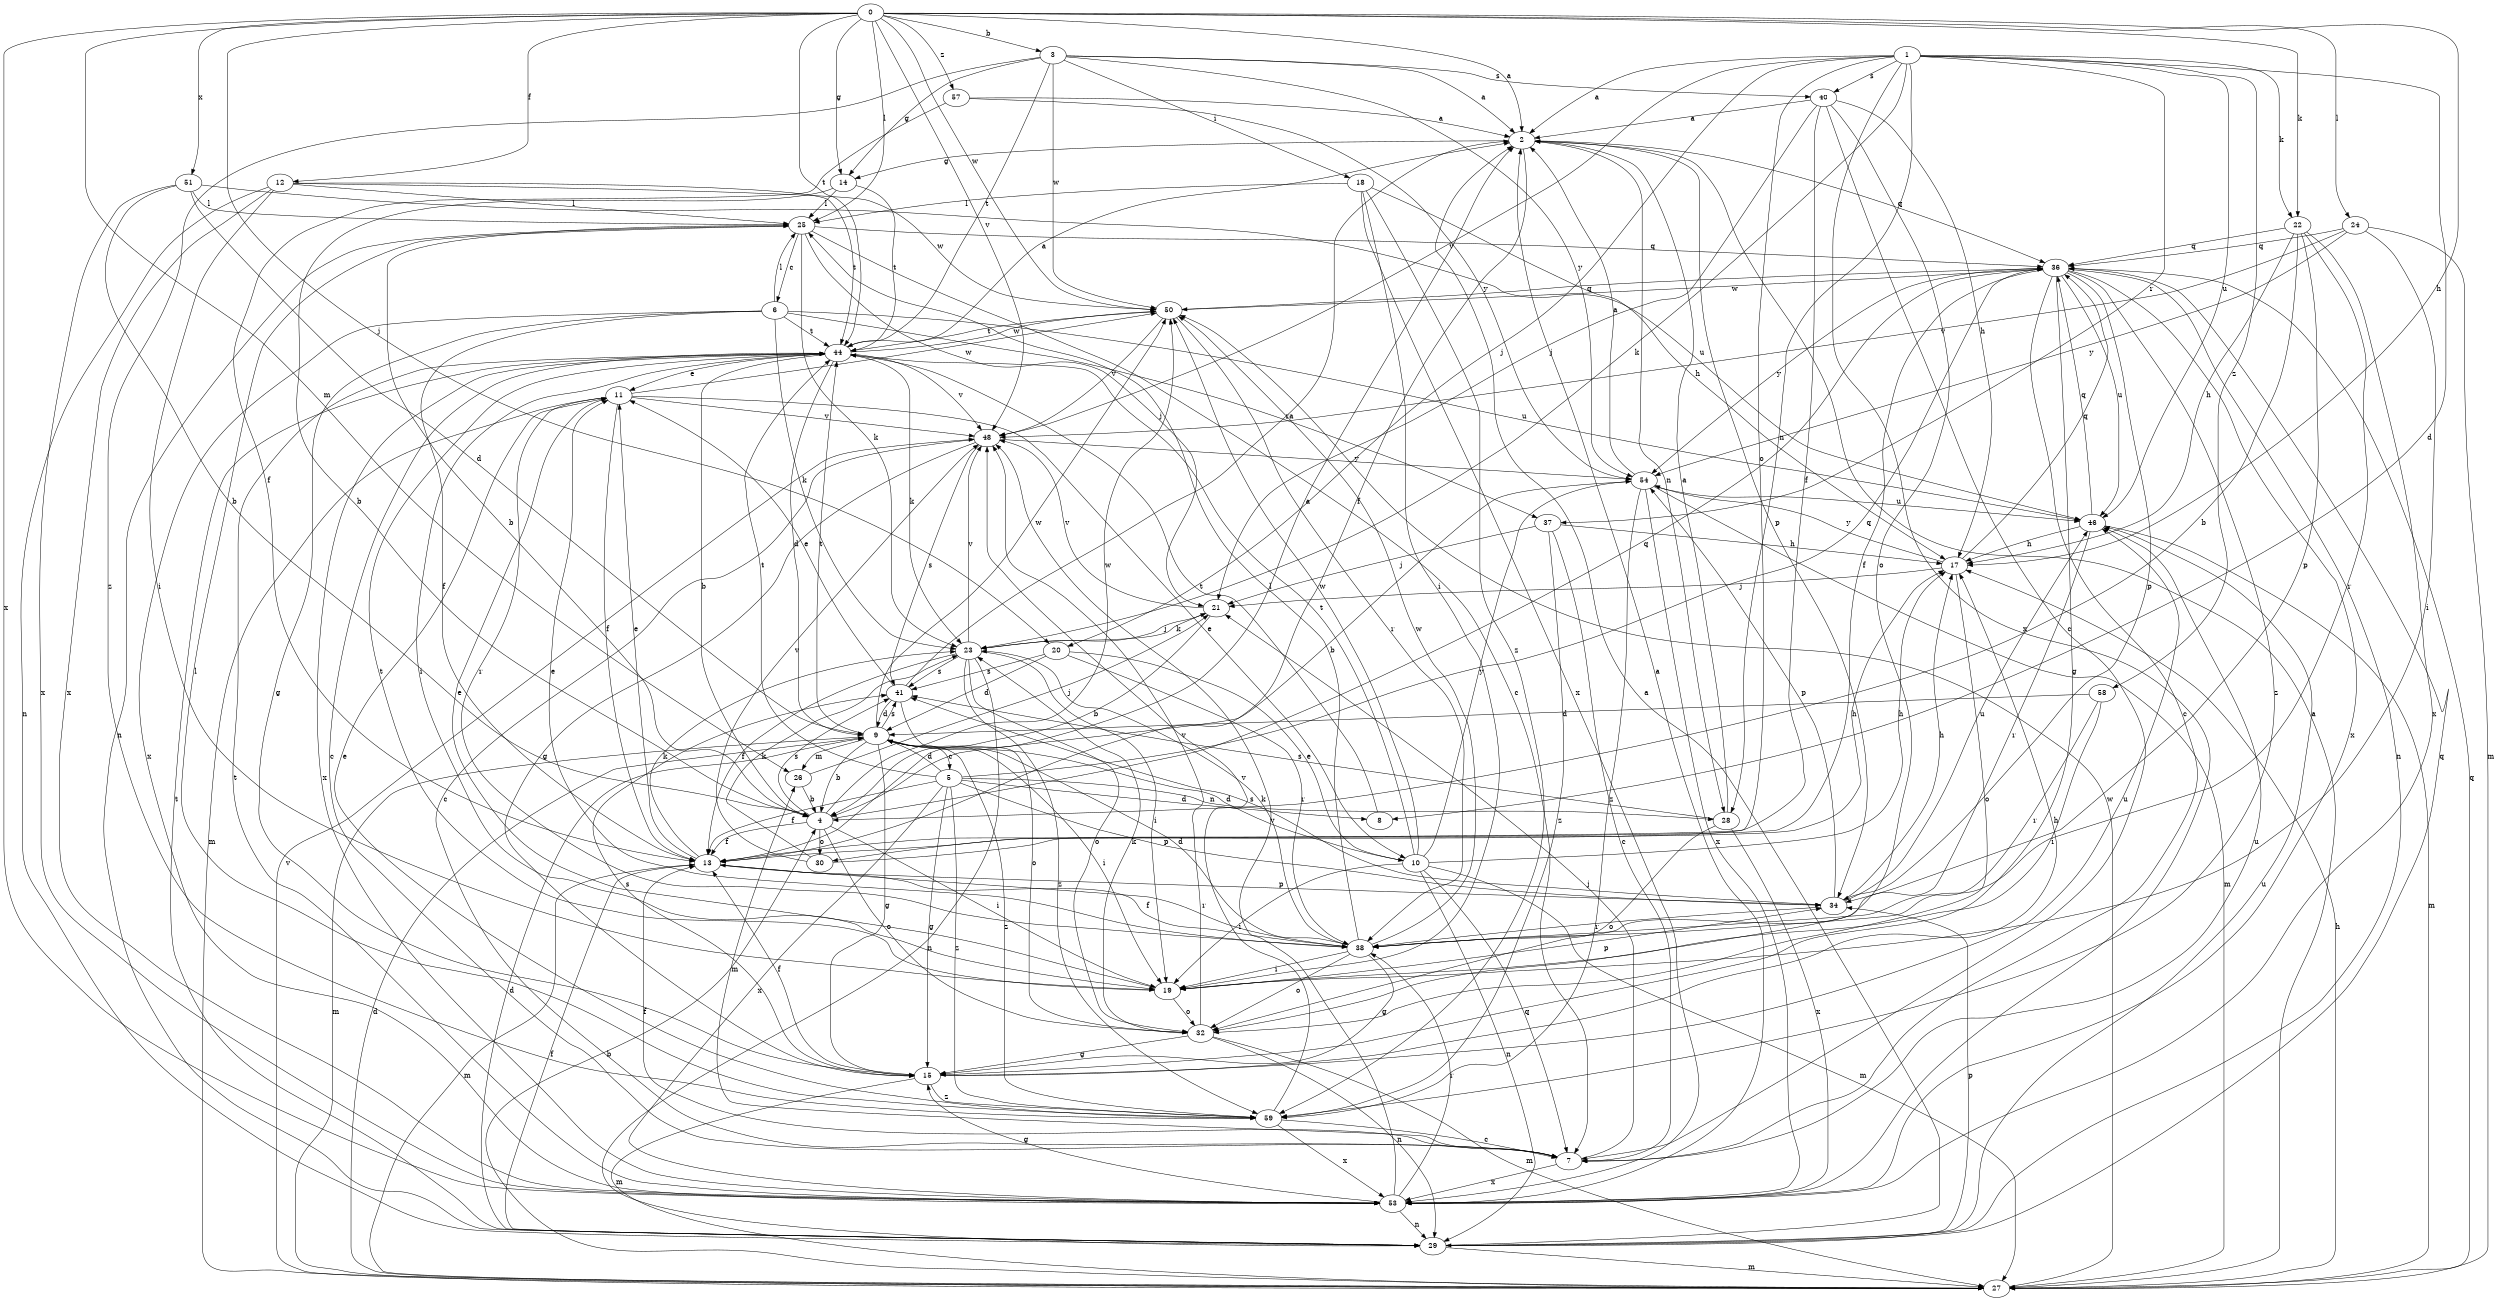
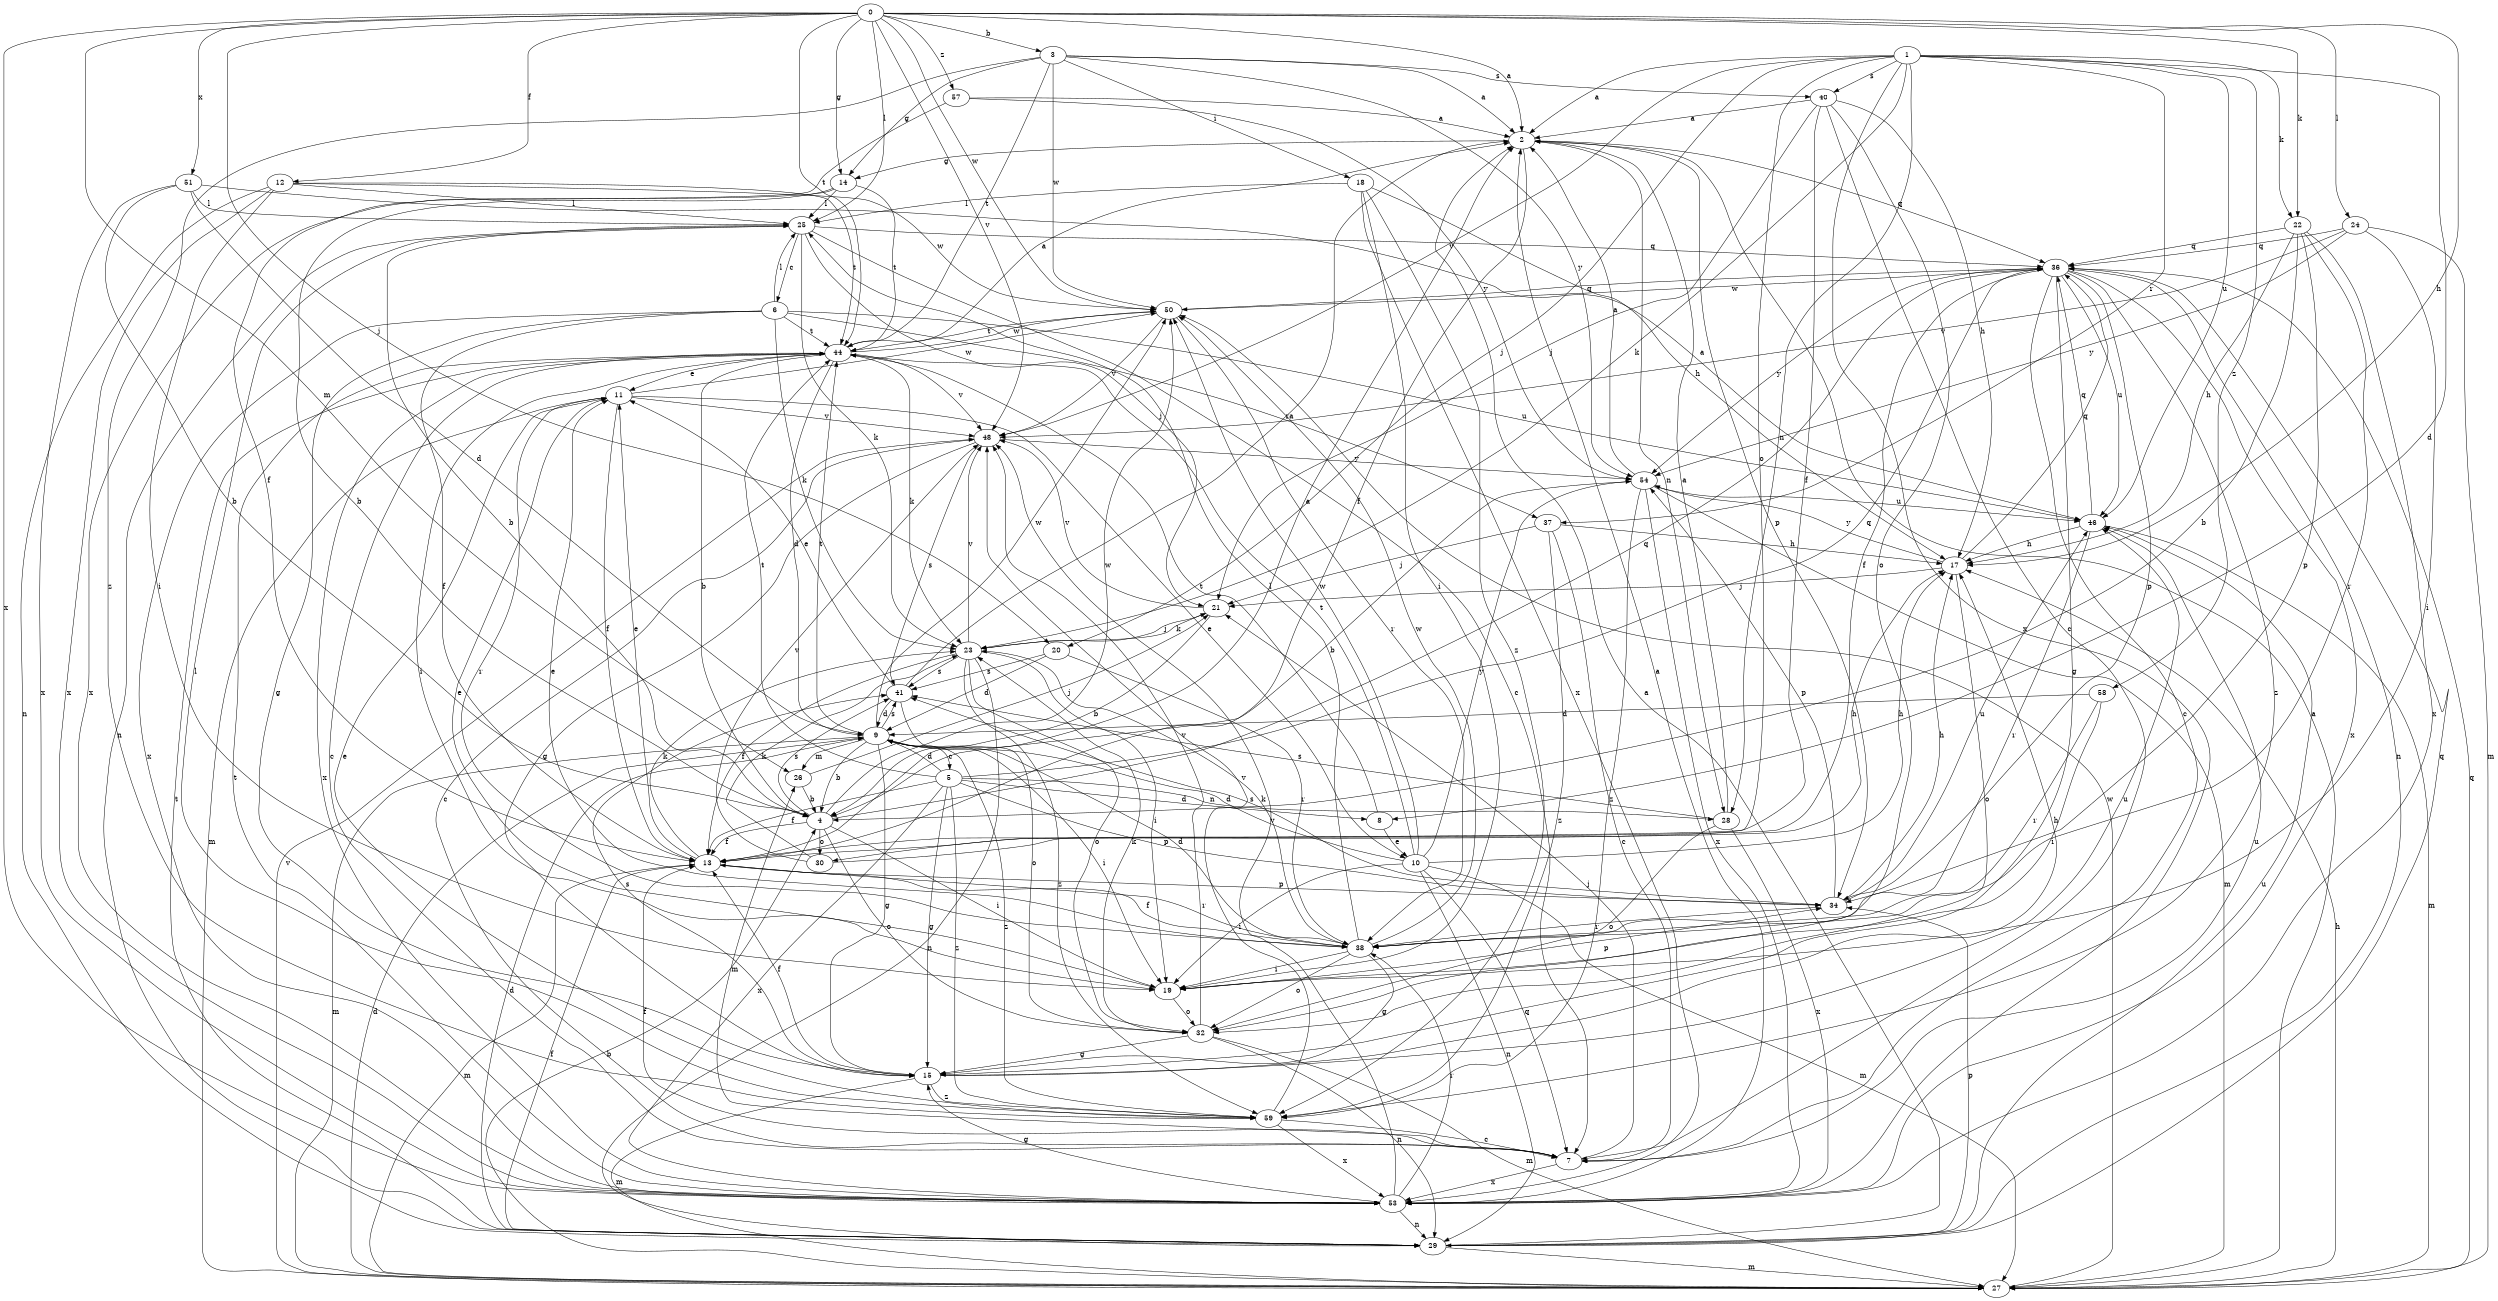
edge "51" -> "46": label "u" -> "a"
edge "20" -> "10": now "8" -> "10"
edge "19" -> "44": removed, label "t"
edge "14" -> "53": added, label "x"
